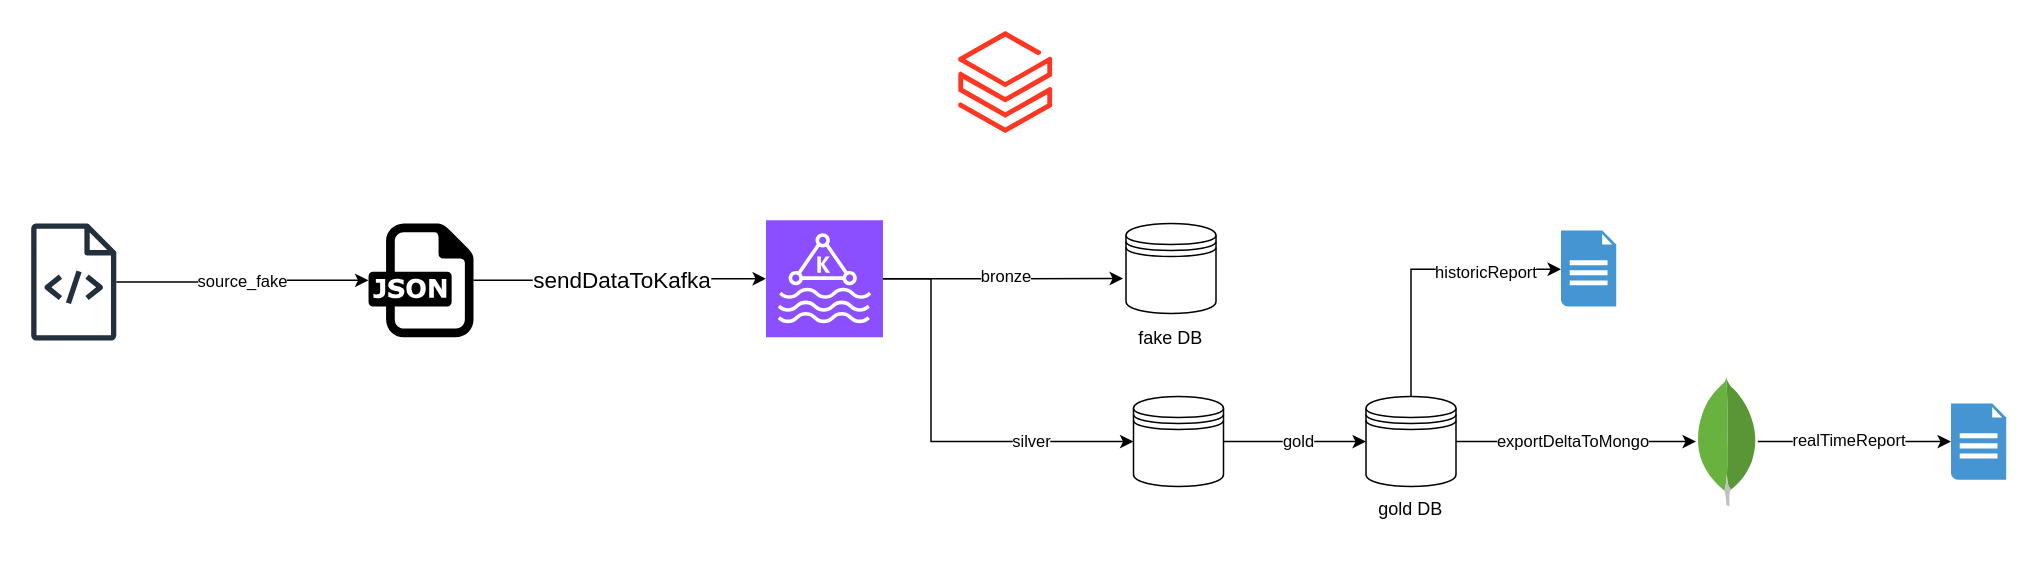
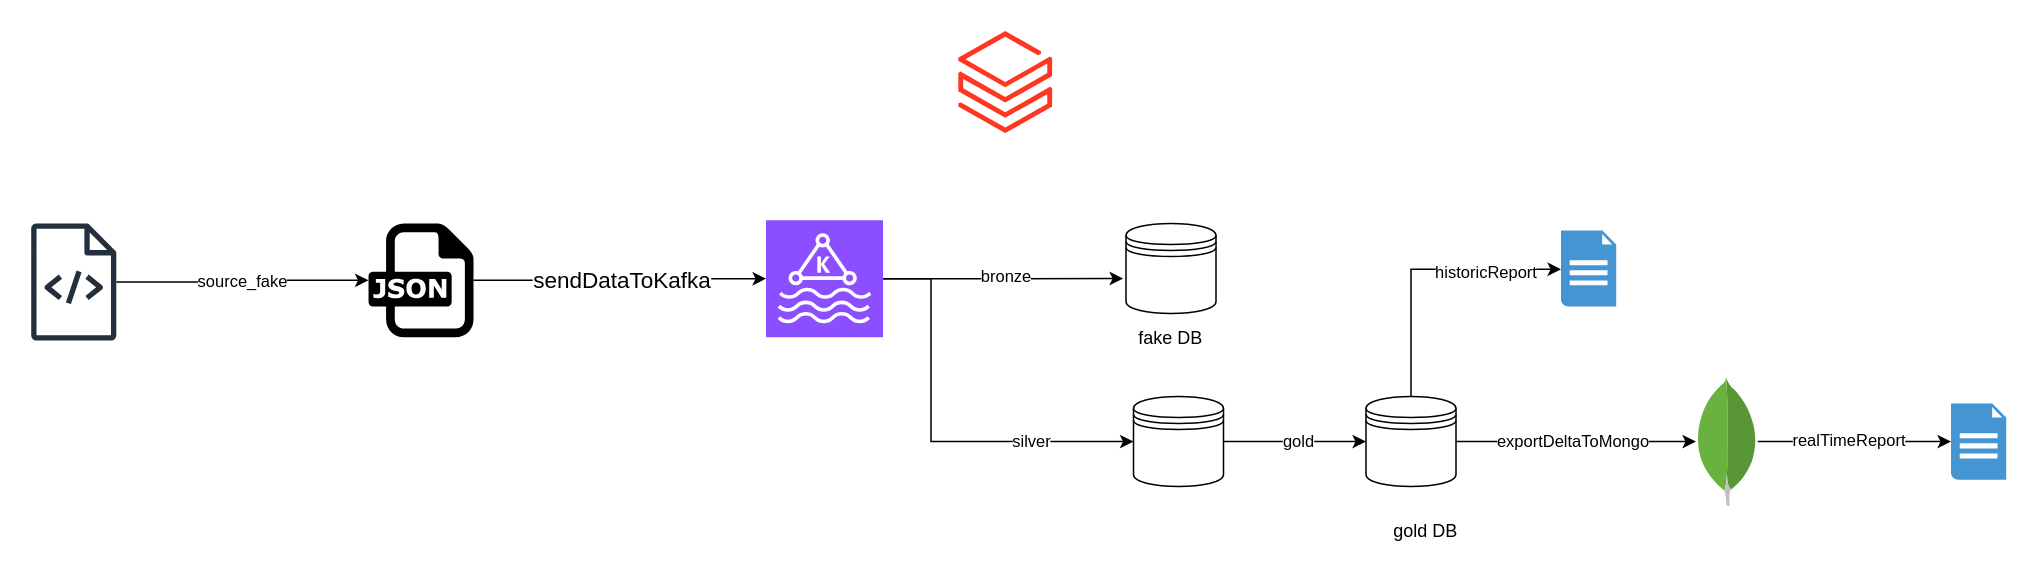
node "gold DB": moved (1411, 509) -> (1426, 532)
